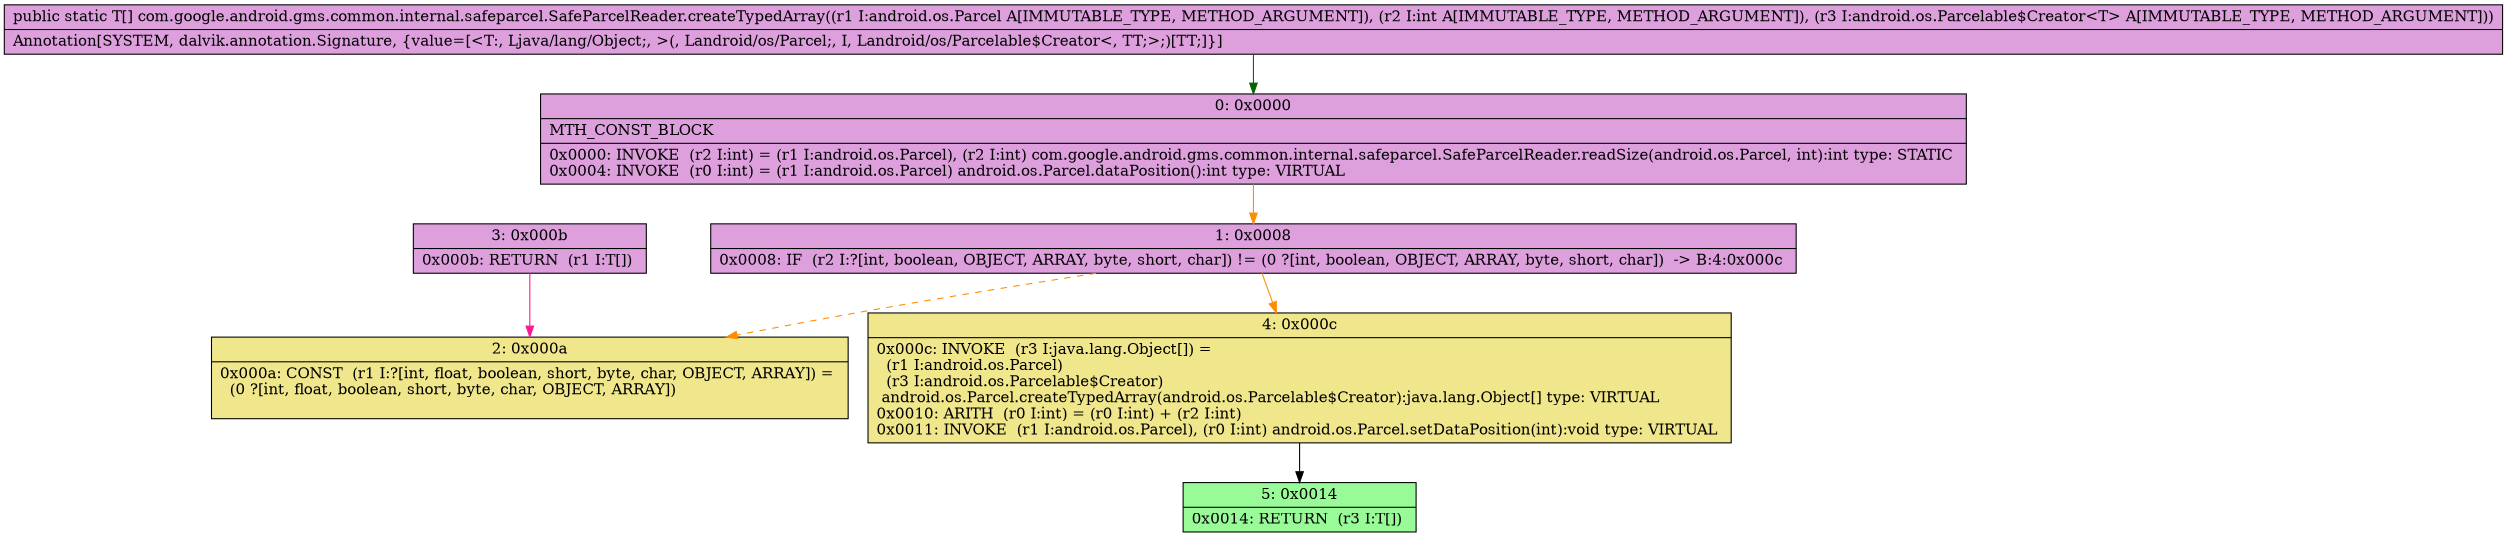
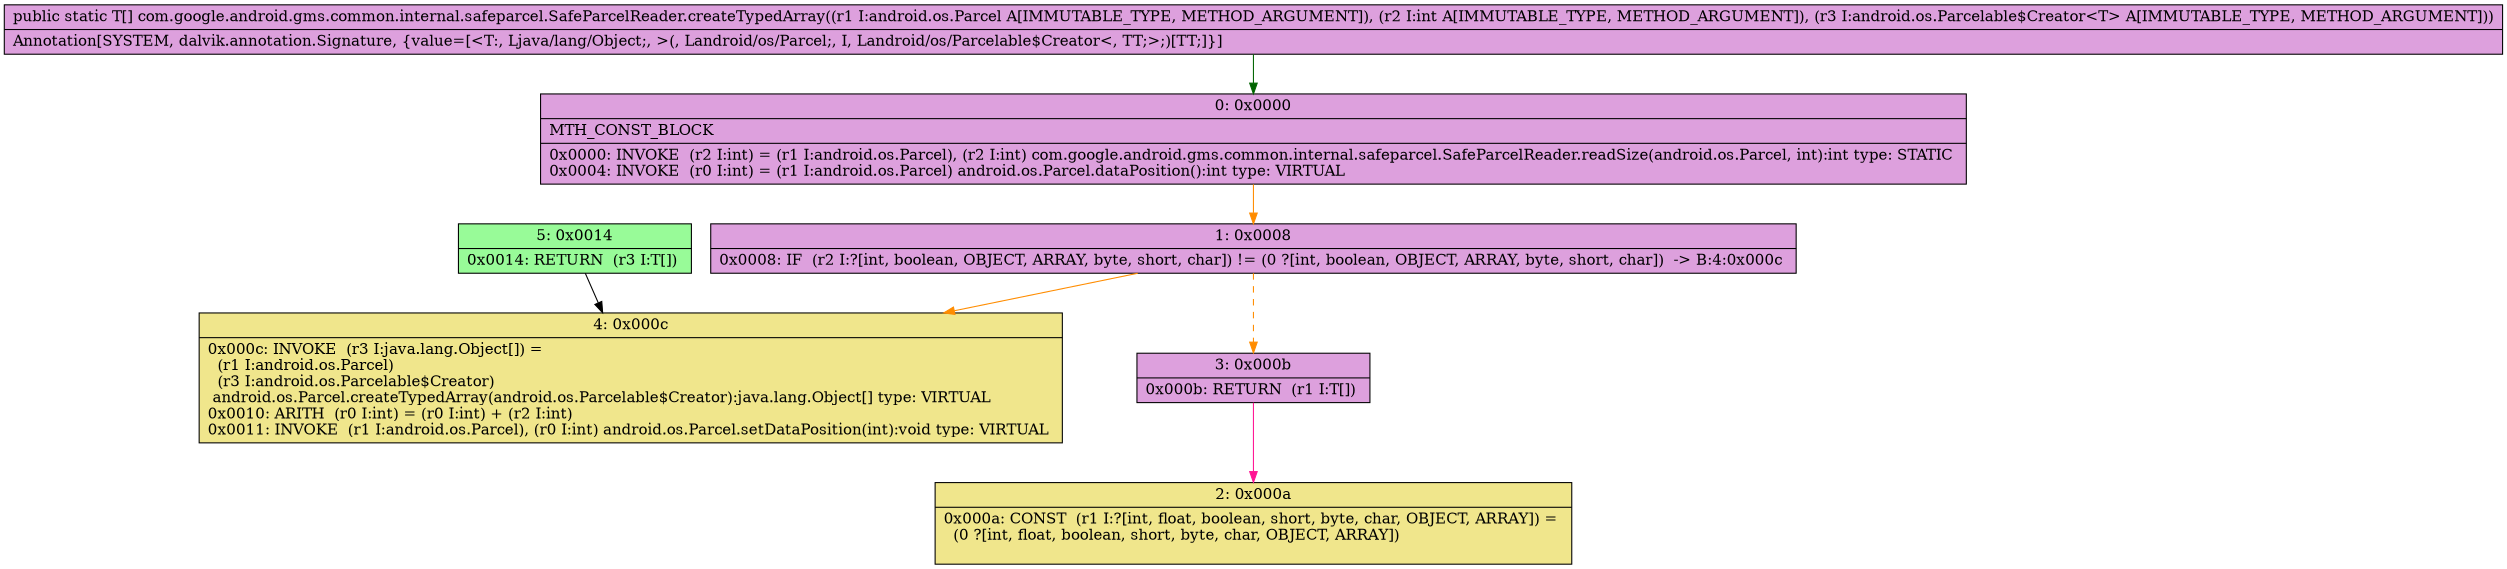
edge "1: 0x0008" -> "2: 0x000a": now "1: 0x0008" -> "3: 0x000b"
edge "4: 0x000c" -> "5: 0x0014": reversed
